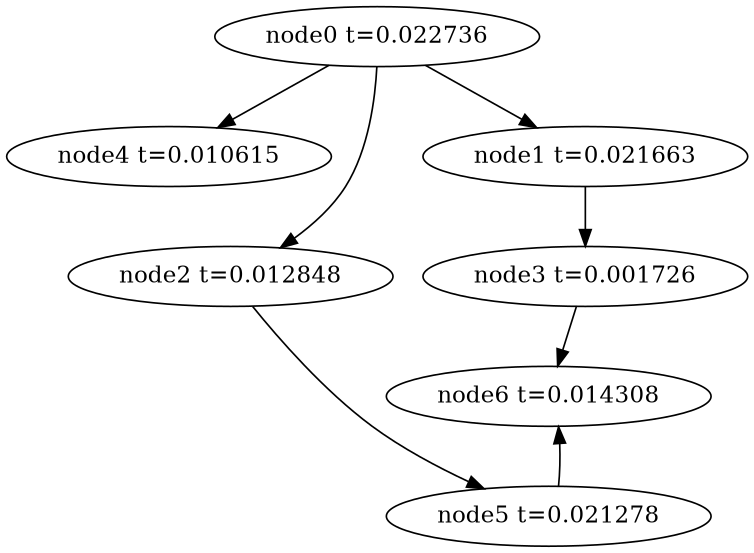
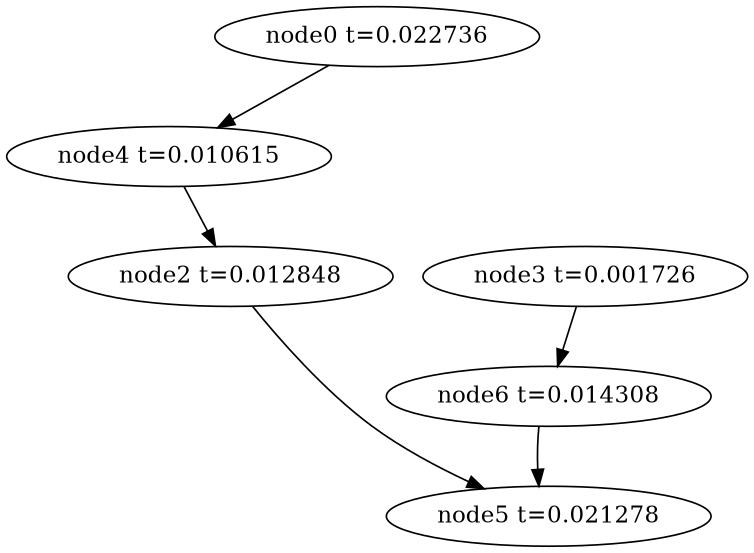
node "node1 t=0.021663": removed
edge "node0 t=0.022736" -> "node2 t=0.012848": now "node4 t=0.010615" -> "node2 t=0.012848"
edge "node5 t=0.021278" -> "node6 t=0.014308": reversed
